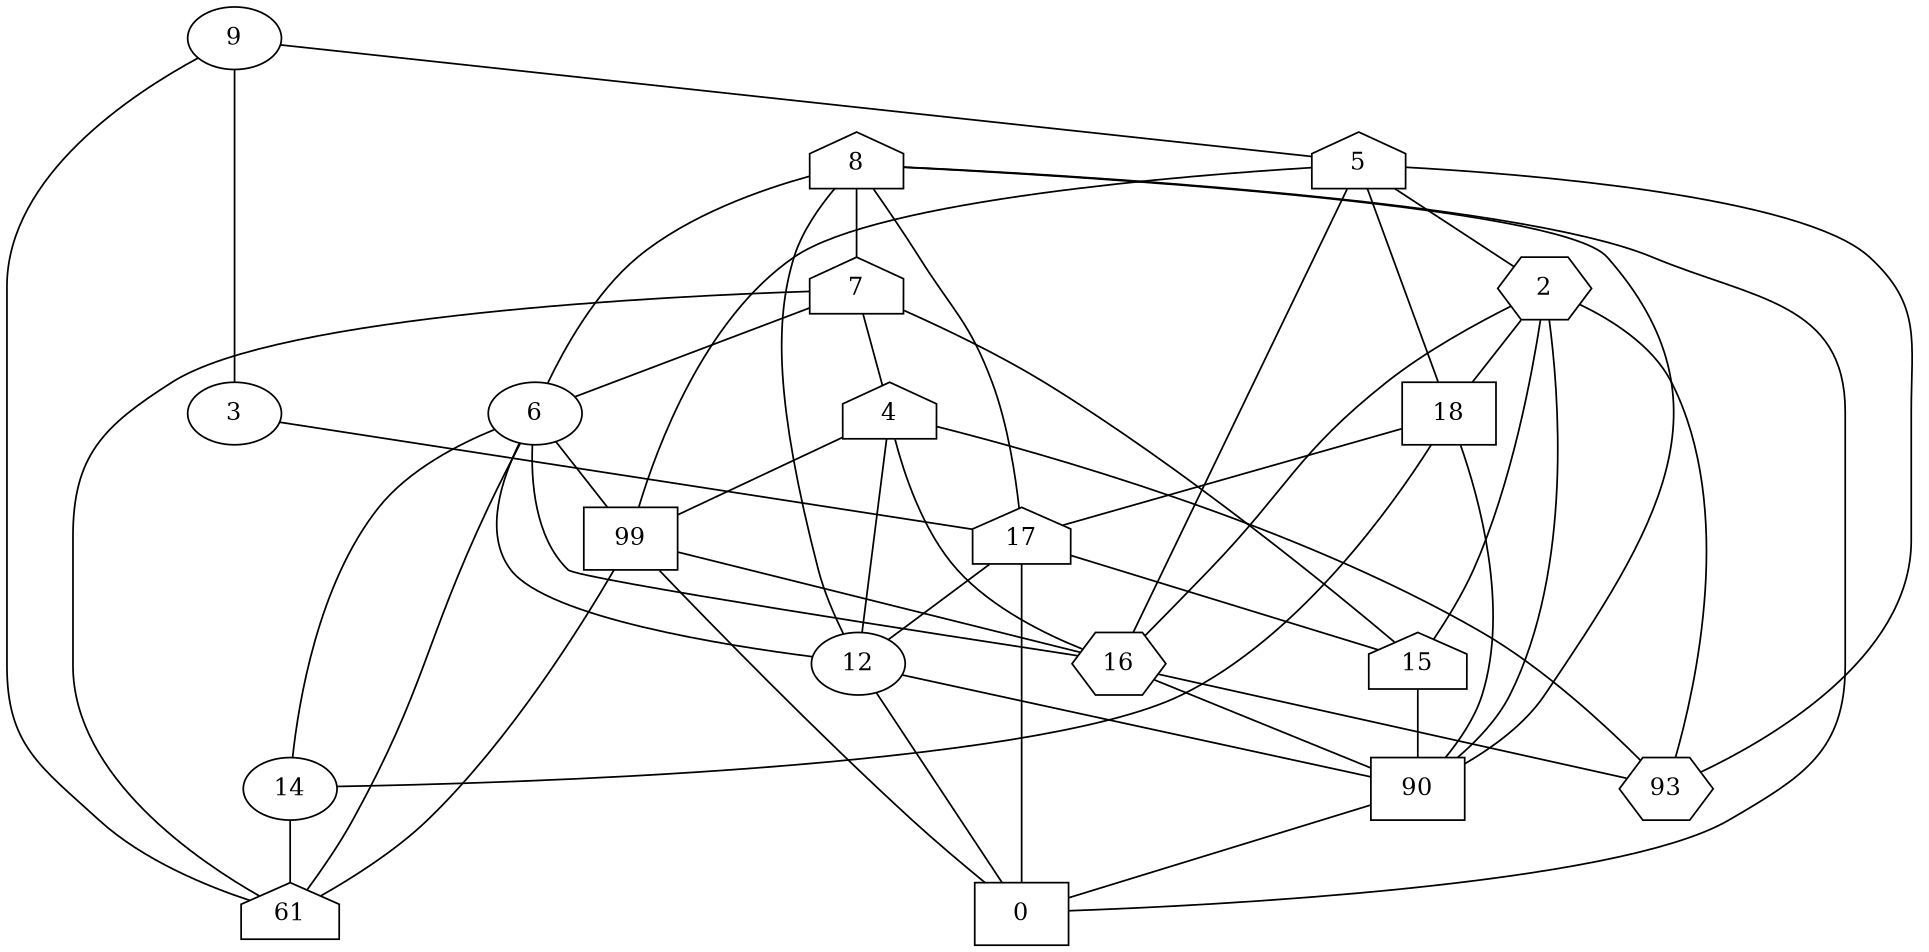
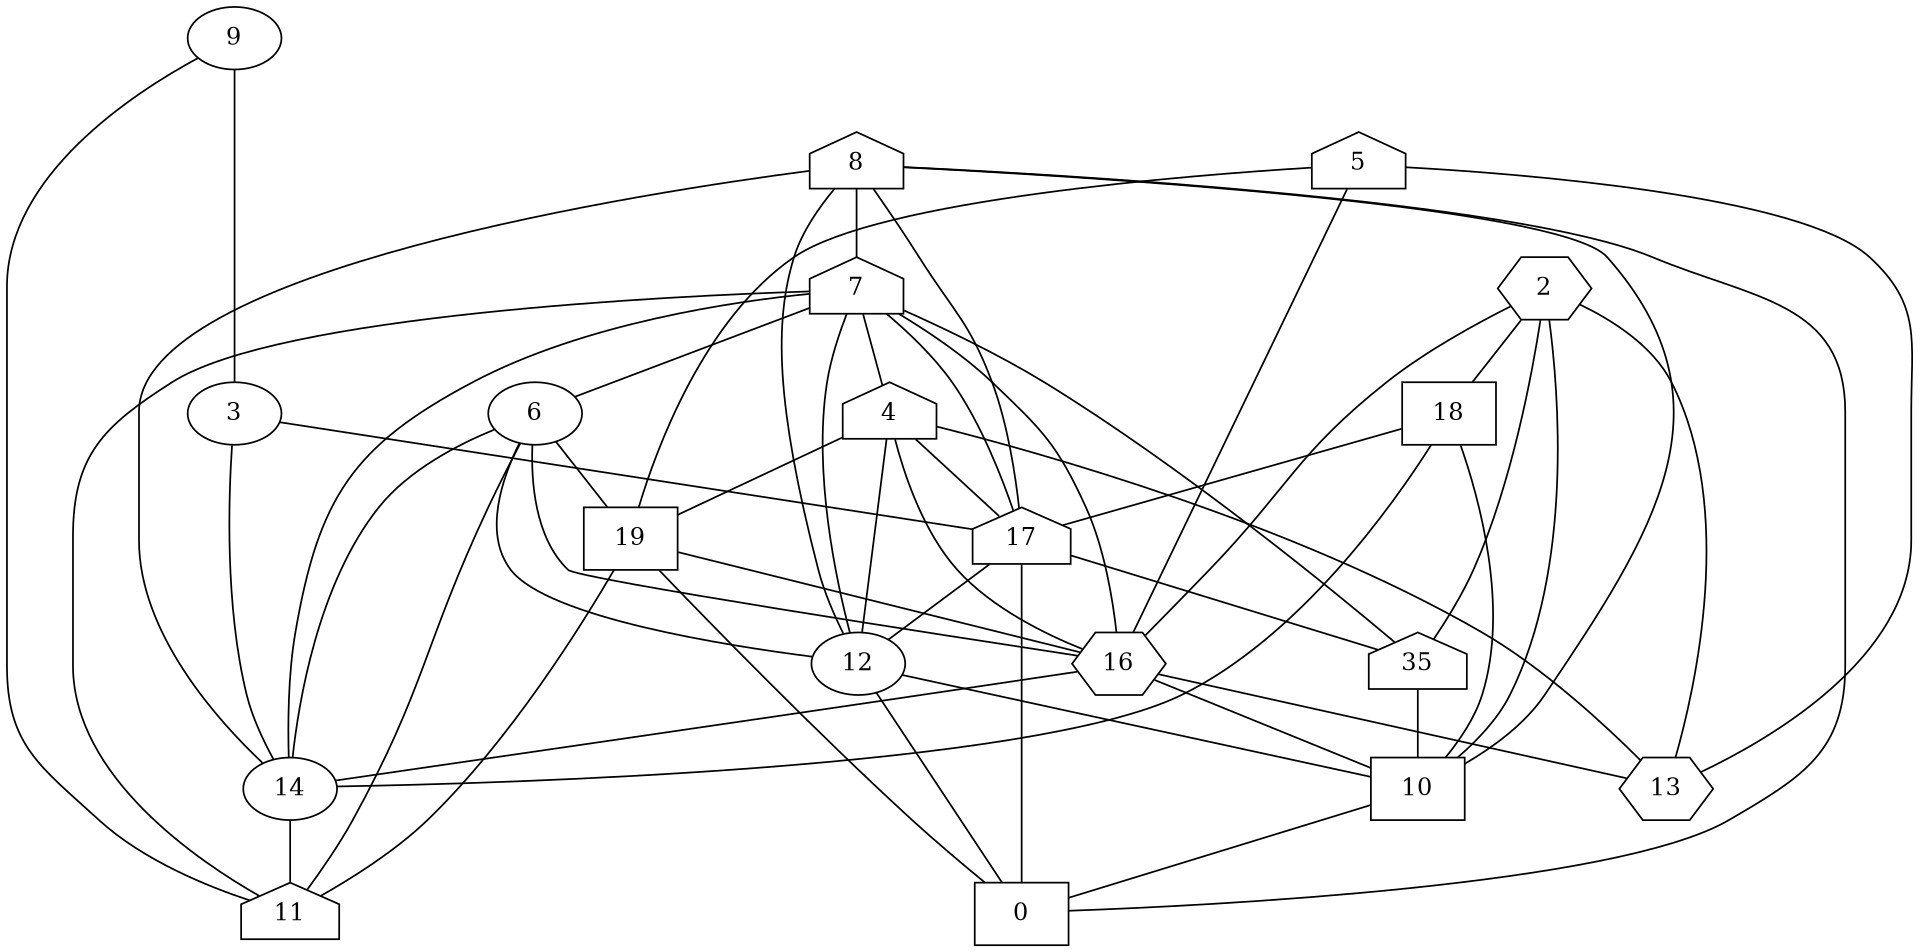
edge "9" -- "5": removed
edge "5" -- "2": removed
edge "8" -- "6": now "8" -- "14"
edge "5" -- "18": removed
edge "7" -- "17": added
edge "7" -- "14": added
edge "7" -- "16": added
edge "7" -- "12": added
edge "4" -- "17": added
node "99": label "99" -> "19"
edge "3" -- "14": added
node "15": label "15" -> "35"
edge "16" -- "14": added
node "90": label "90" -> "10"
node "93": label "93" -> "13"
node "61": label "61" -> "11"
